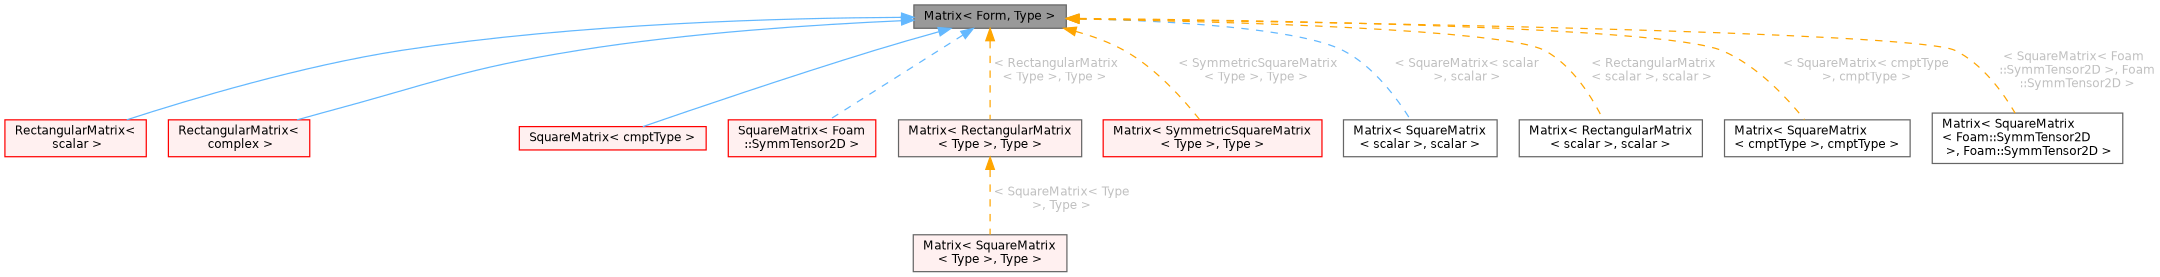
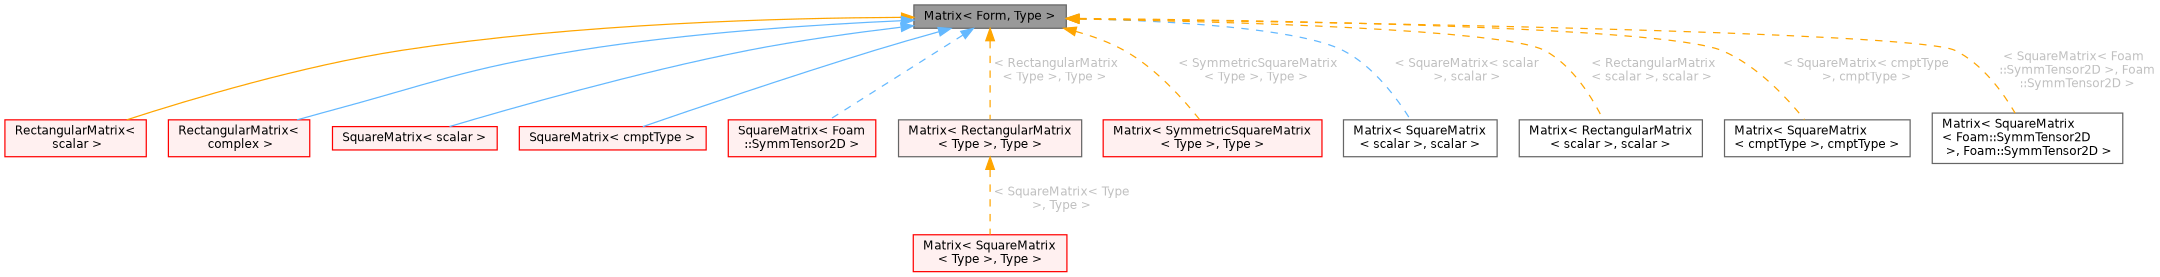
edge "RectangularMatrix< scalar >" -> "Matrix< Form, Type >": color steelblue1 -> orange
node "SquareMatrix< scalar >": added
node "Matrix< SquareMatrix < Type >, Type >": color gray40 -> red
